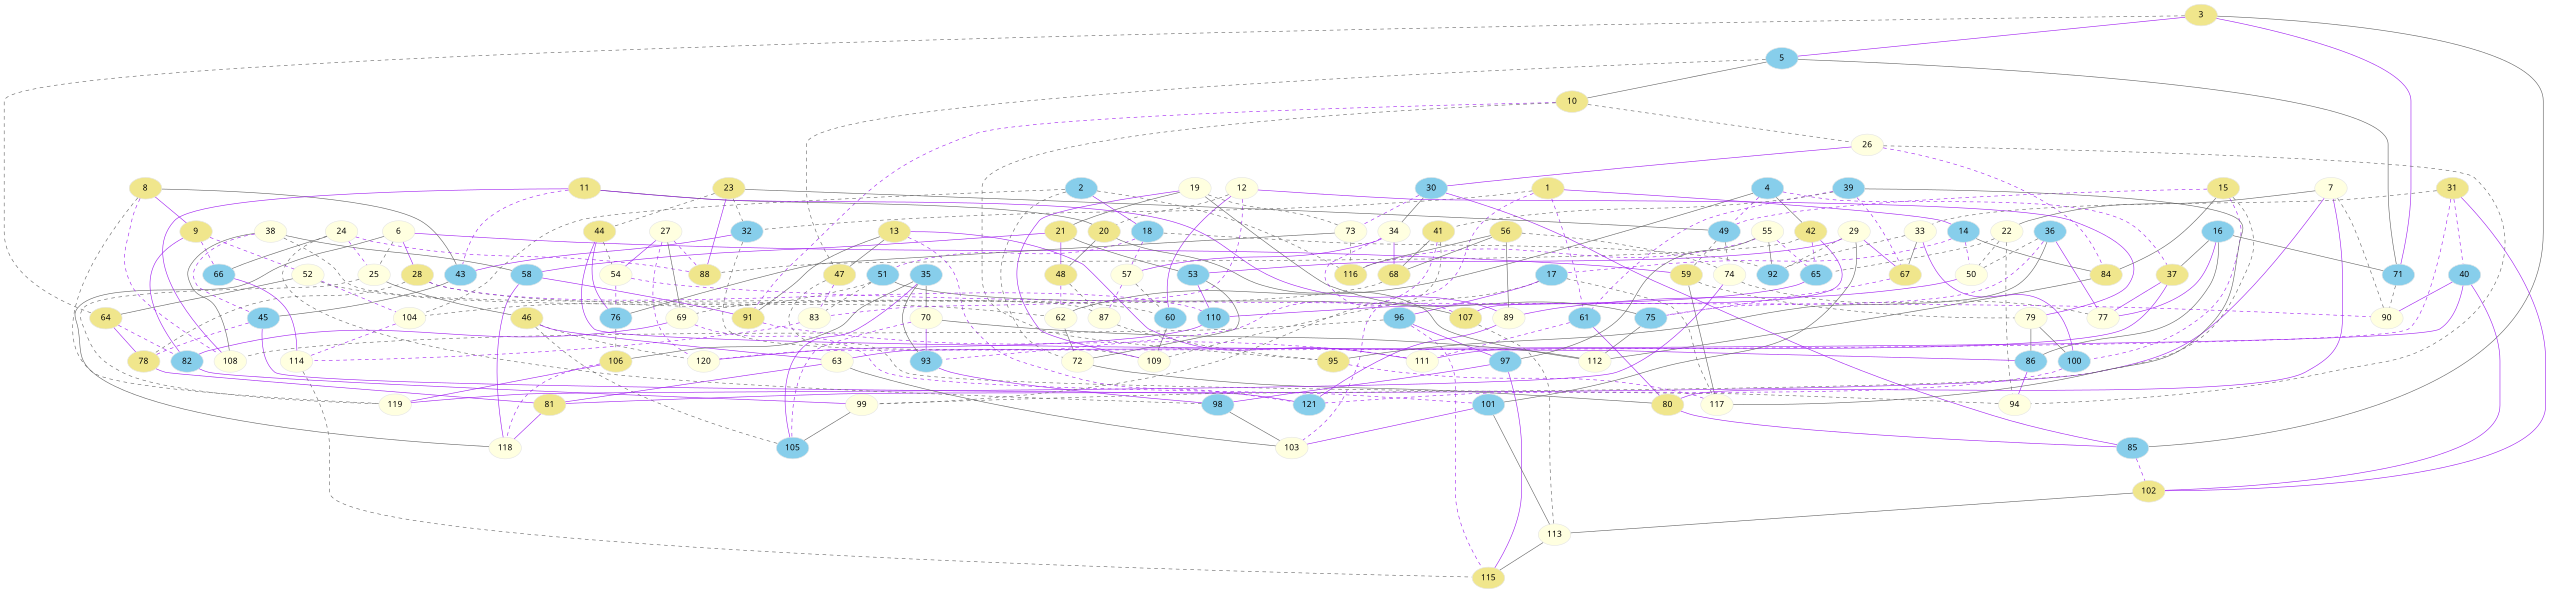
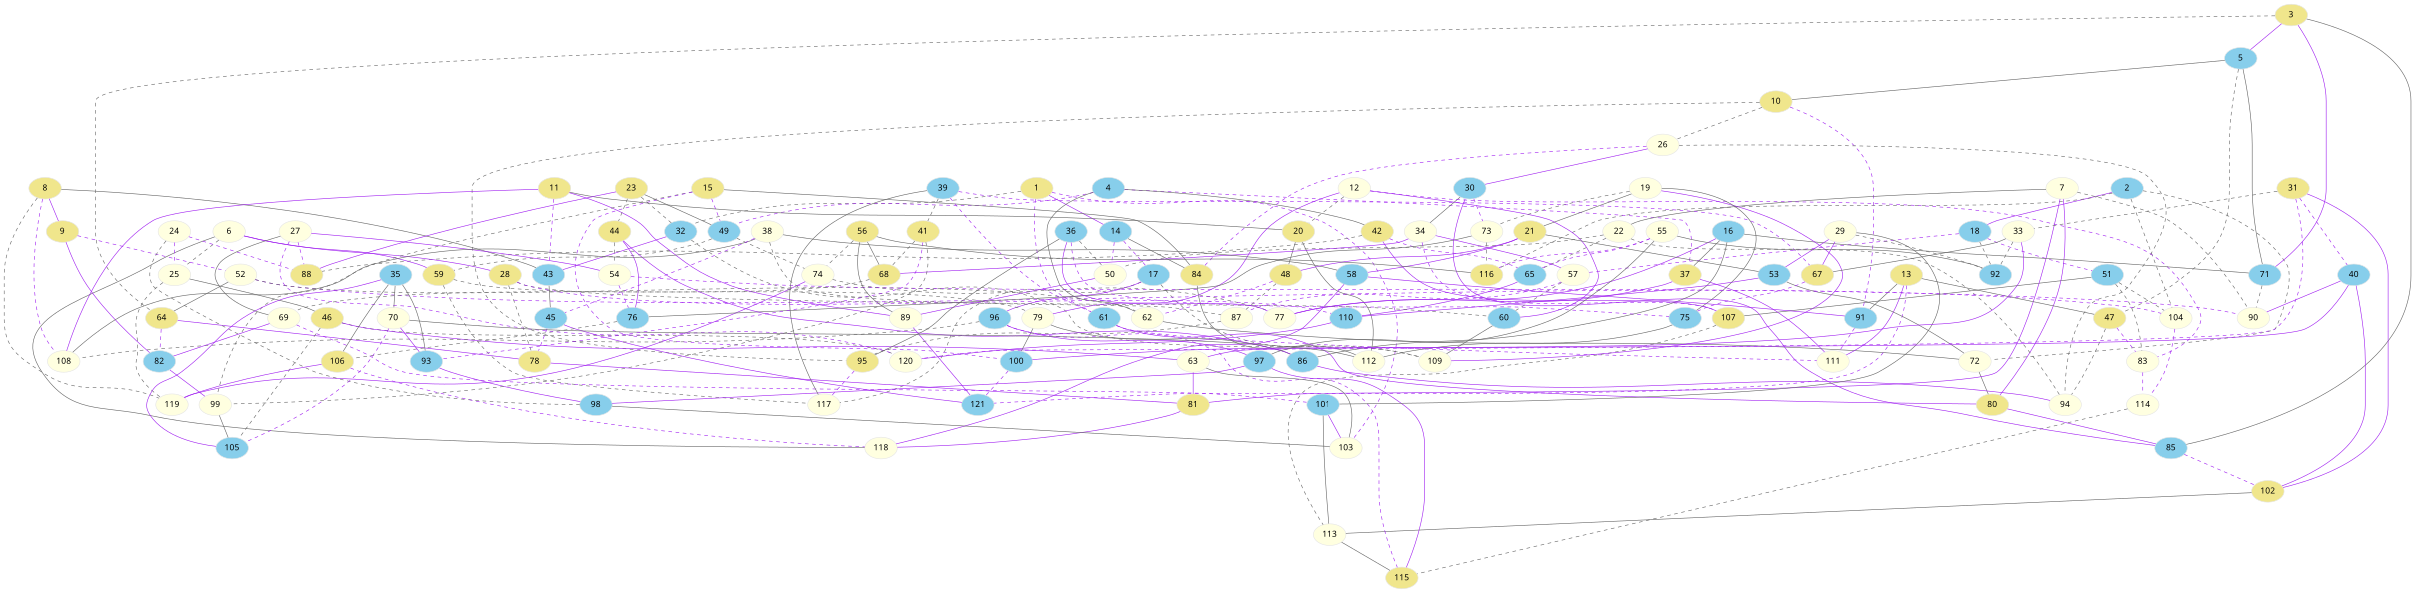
edge "41" -- "68": style solid -> dashed
node "66": removed
node "91": fillcolor khaki -> skyblue
edge "59" -- "117": style solid -> dashed
